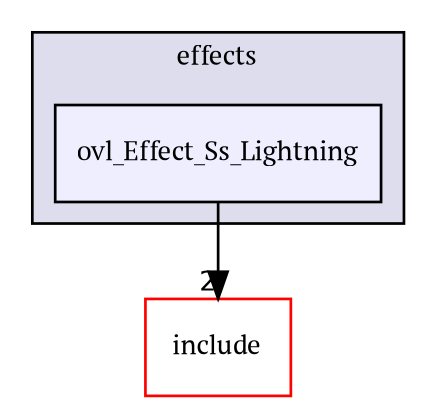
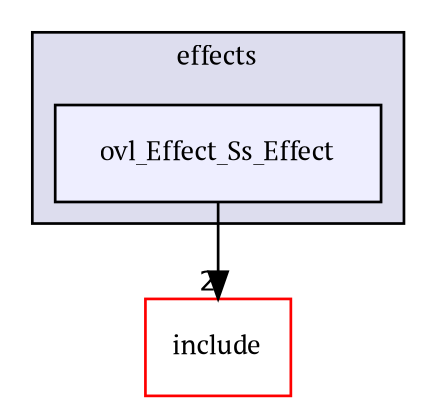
node "ovl_Effect_Ss_Lightning": label "ovl_Effect_Ss_Lightning" -> "ovl_Effect_Ss_Effect"
